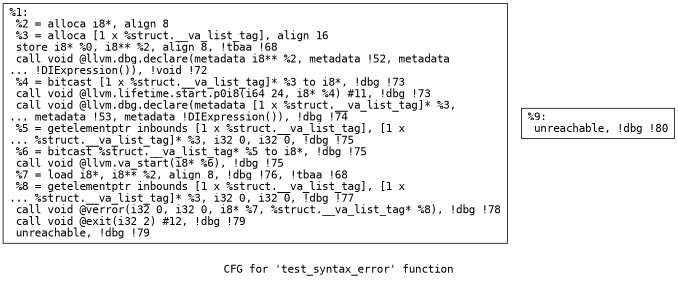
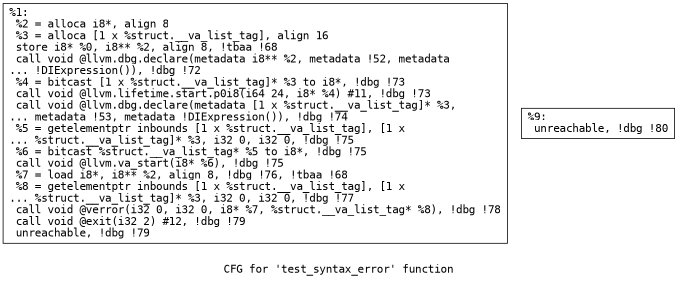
node "%1:": text "... !DIExpression()), !void !72" -> "... !DIExpression()), !dbg !72"
